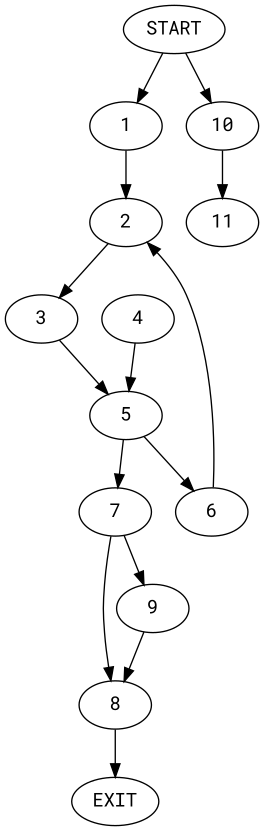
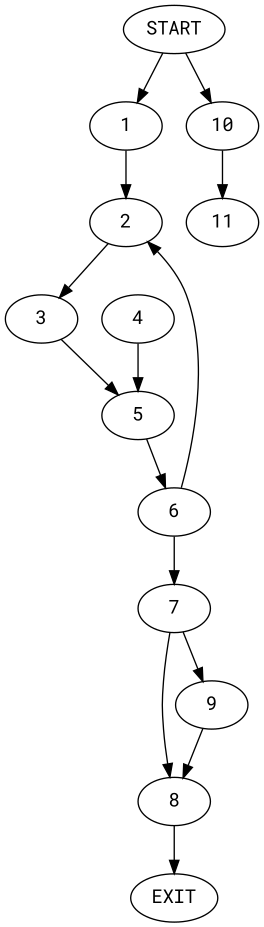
edge "5" -> "7": now "6" -> "7"
